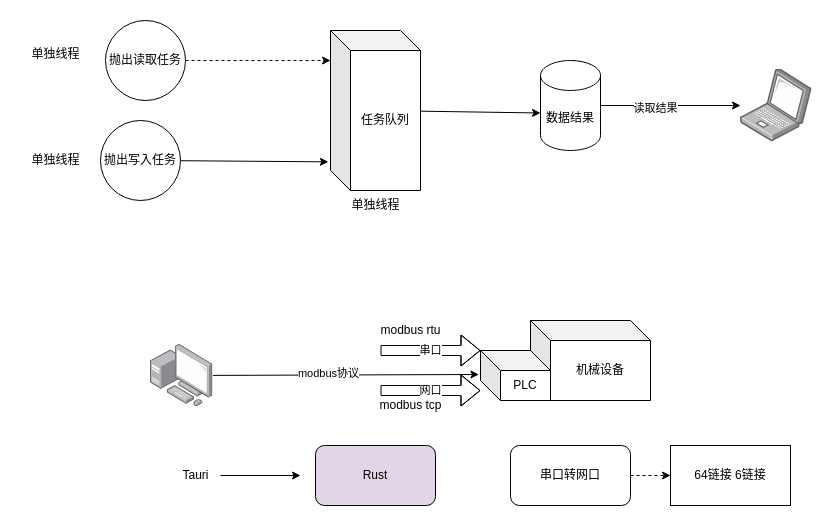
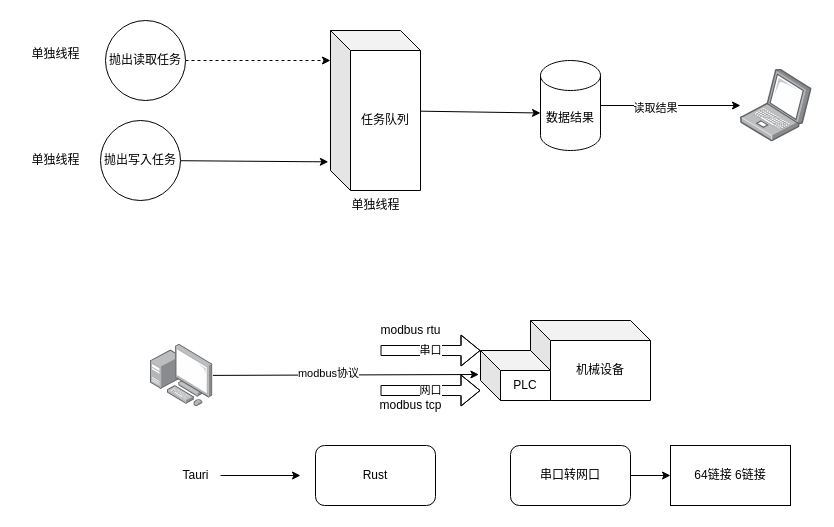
node "Rust": fillcolor #e1d5e7 -> #ffffff
edge "串口转网口" -> "64链接 6链接": style dashed -> solid
